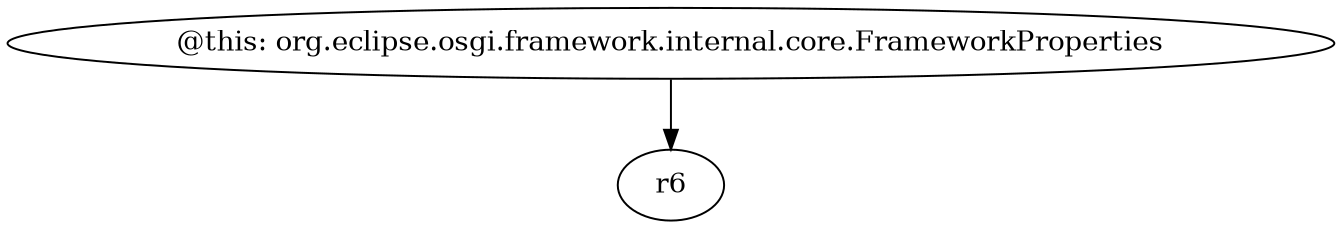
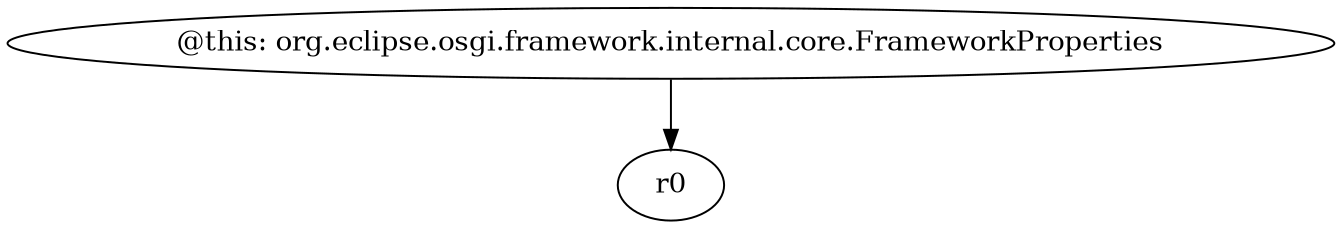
node "r6": label "r6" -> "r0"
